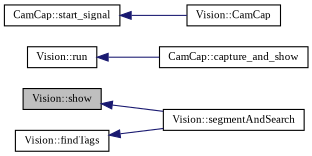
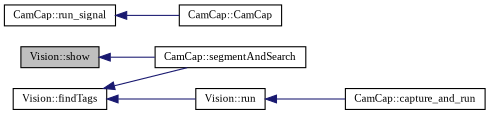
node "CamCap::start_signal": label "CamCap::start_signal" -> "CamCap::run_signal"
node "Vision::CamCap": label "Vision::CamCap" -> "CamCap::CamCap"
node "CamCap::capture_and_show": label "CamCap::capture_and_show" -> "CamCap::capture_and_run"
edge "Vision::run" -> "Vision::findTags": added
node "Vision::segmentAndSearch": label "Vision::segmentAndSearch" -> "CamCap::segmentAndSearch"
